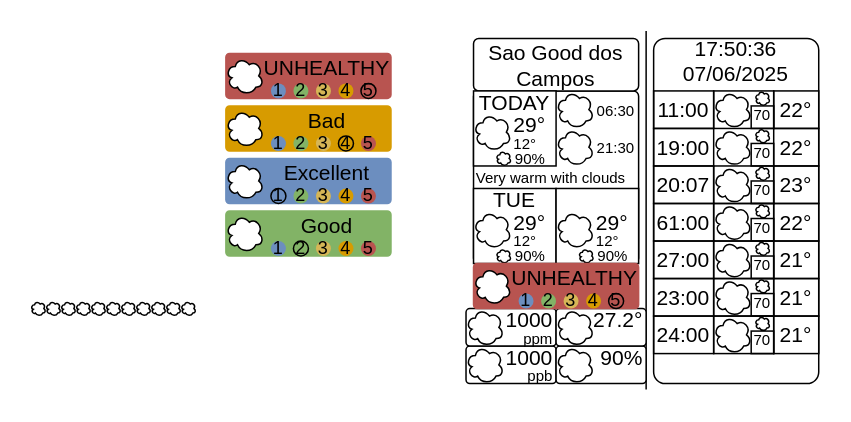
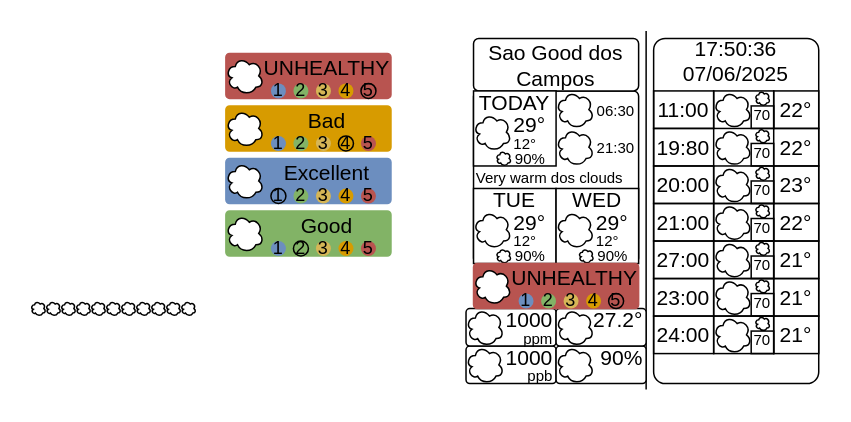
node "19:00": label "19:00" -> "19:80"
node "Very warm with clouds": label "Very warm with clouds" -> "Very warm dos clouds"
node "20:07": label "20:07" -> "20:00"
node "WED": added
node "61:00": label "61:00" -> "21:00"
